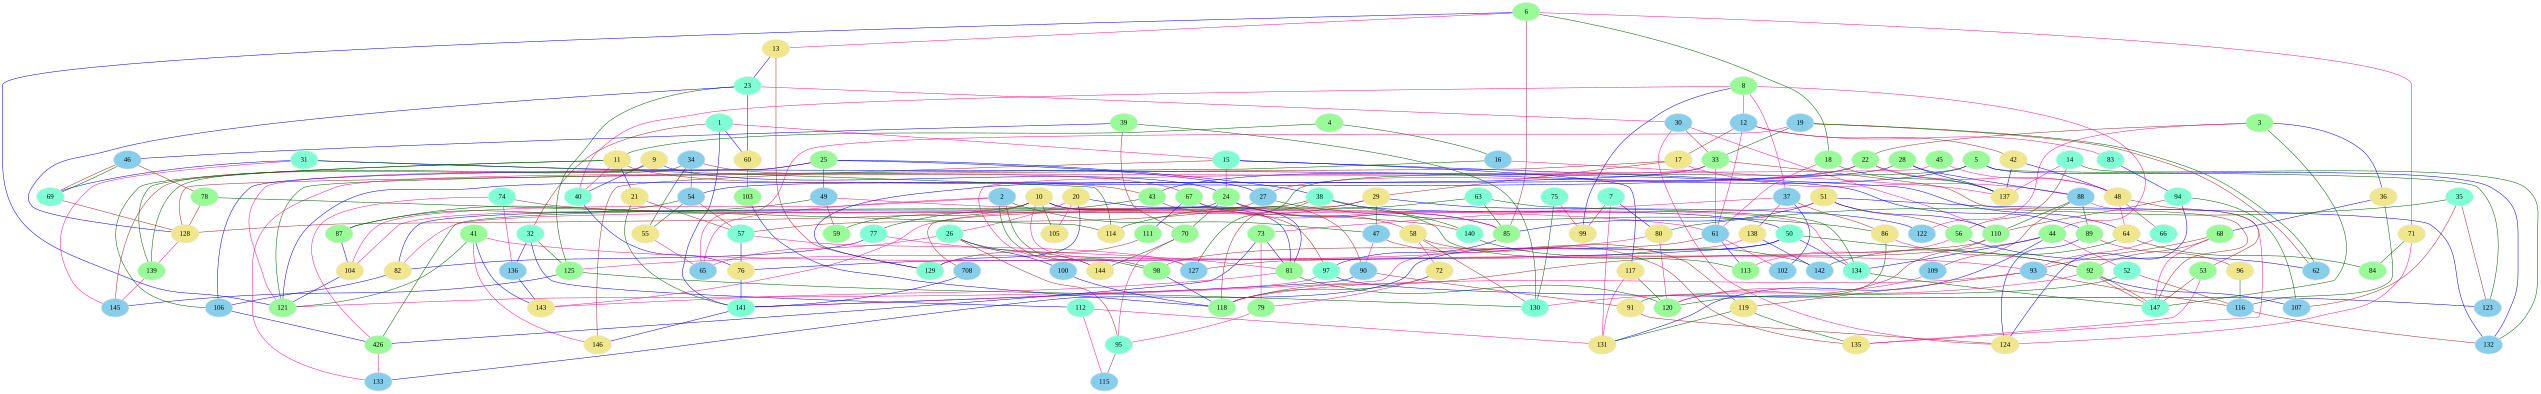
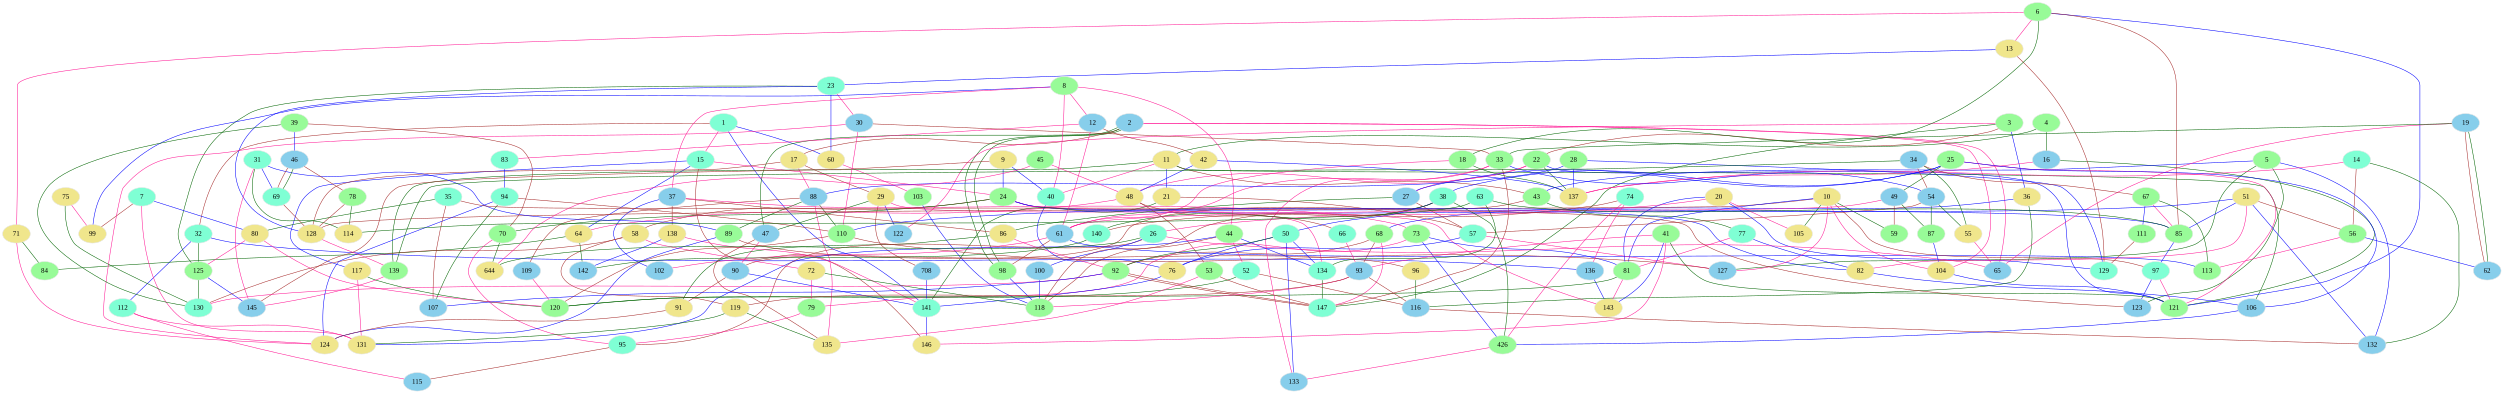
edge "12" -- "17": now "2" -- "17"
node "75": fillcolor aquamarine -> khaki
node "144": label "144" -> "644"
